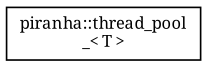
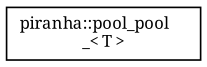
node "piranha::thread_pool _< T >": label "piranha::thread_pool _< T >" -> "piranha::pool_pool _< T >"
